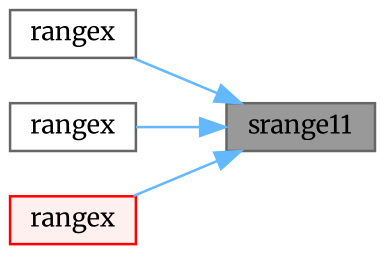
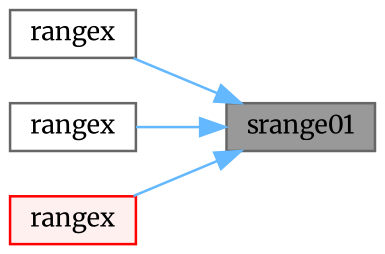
node "srange11": label "srange11" -> "srange01"
